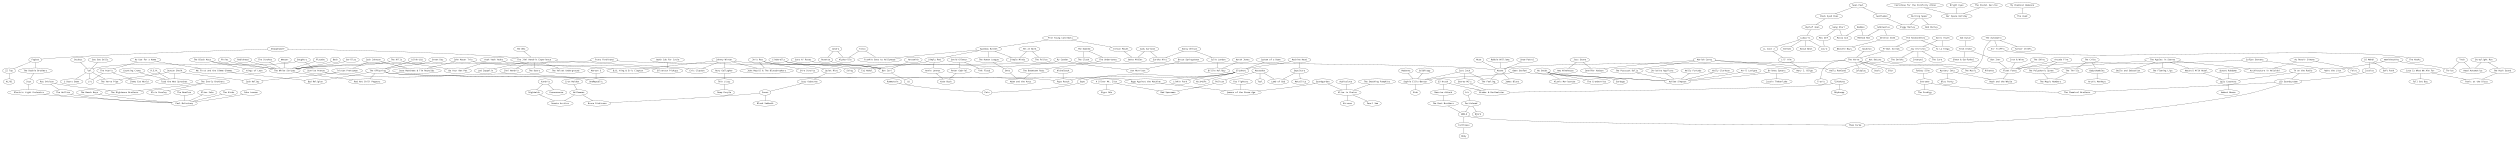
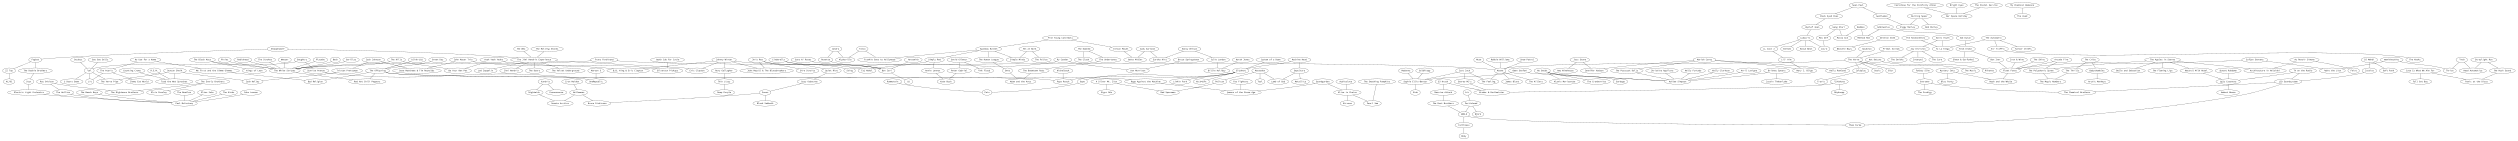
edge "GZA/Genius" -- "Deltron 3030": now "GZA/Genius" -- "Bob Dylan"
edge "The Raveonettes" -- "Primal Scream": removed
node "The Rolling Stones": added
edge "The Automatic" -- "The Music": now "The Automatic" -- "Yo La Tengo"
edge "The Verve" -- "Travis": now "Coldplay" -- "Travis"
node "The Killers": added
edge "The Smashing Pumpkins" -- "Alice in Chains": now "The Smashing Pumpkins" -- "Pearl Jam"
